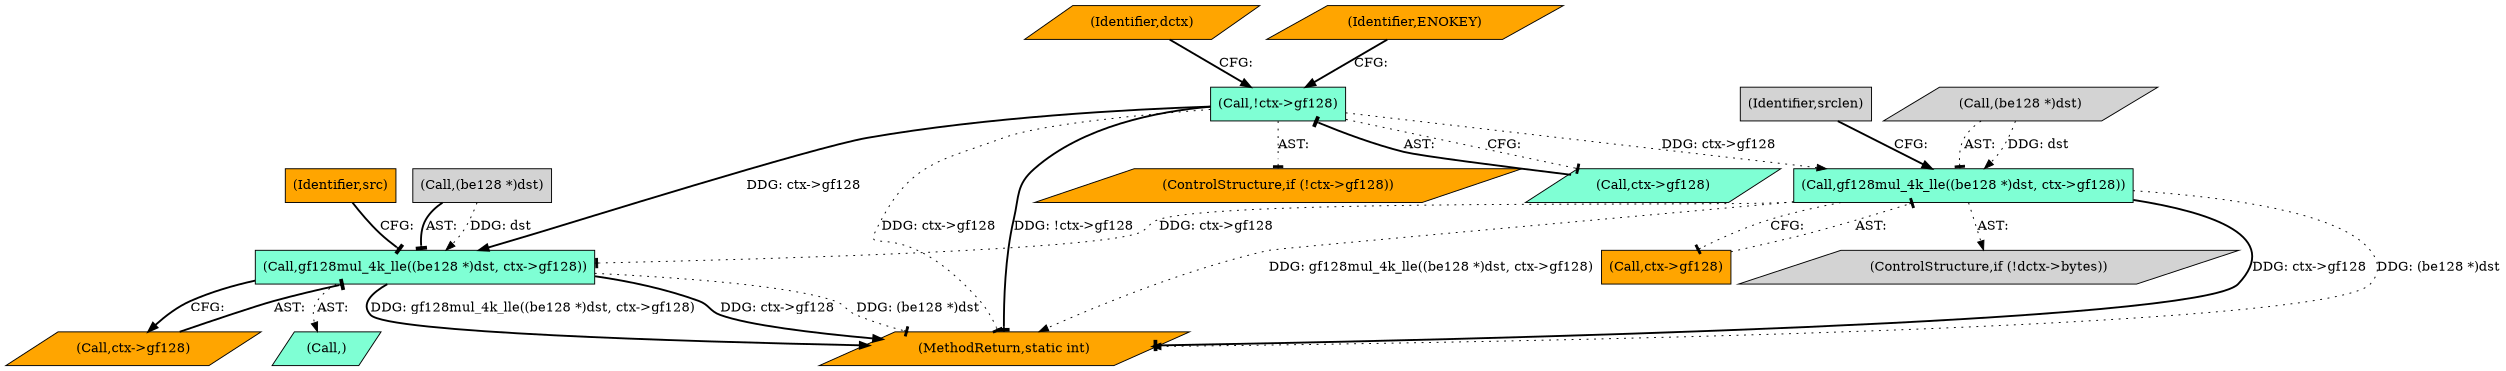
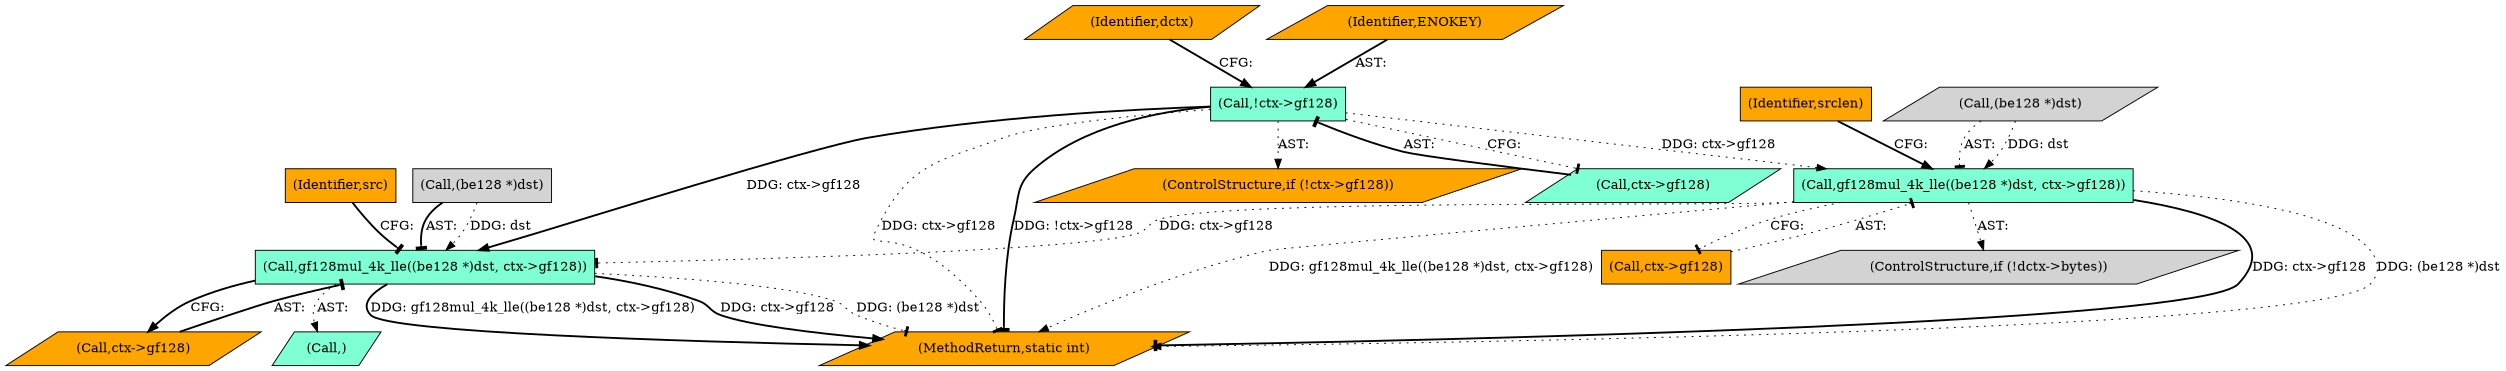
edge "(Identifier,ENOKEY)" -> "(Call,!ctx->gf128)": label "CFG: " -> "AST: "
node "(Identifier,srclen)": fillcolor lightgrey -> orange
edge "(Call,!ctx->gf128)" -> "(ControlStructure,if (!ctx->gf128))": arrowhead tee -> normal
